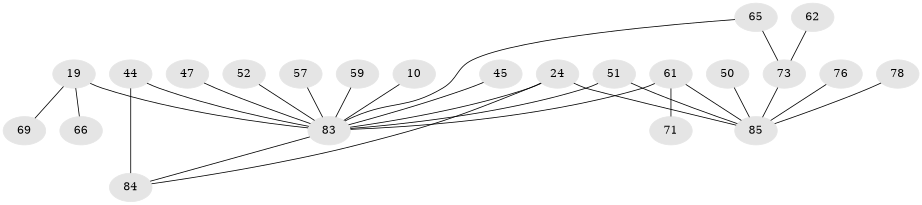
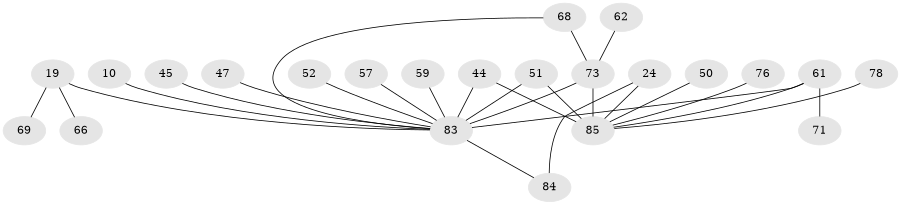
node "65": label "65" -> "68"
edge "24" -- "83": now "73" -- "83"
edge "44" -- "84": now "44" -- "85"
